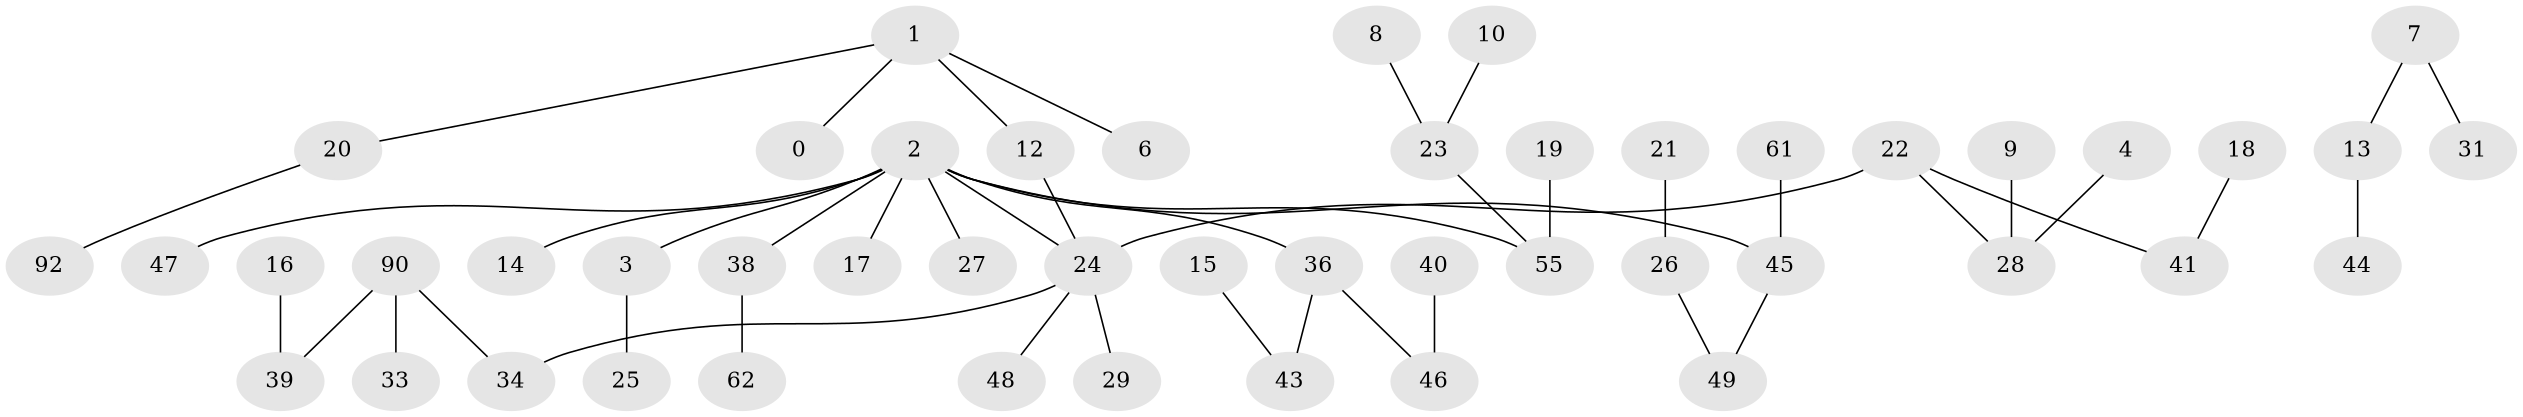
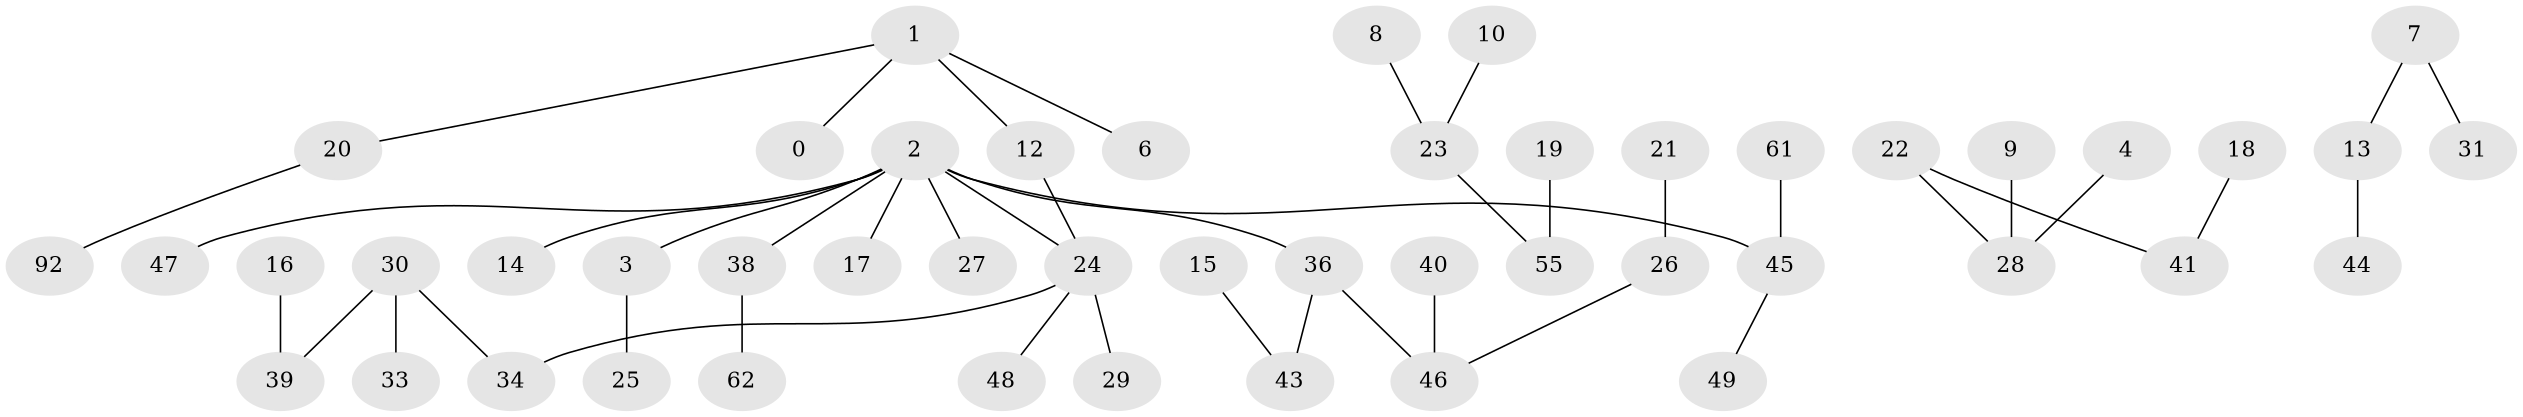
edge "2" -- "55": removed
edge "22" -- "24": removed
node "90": label "90" -> "30"
edge "26" -- "49": now "26" -- "46"
